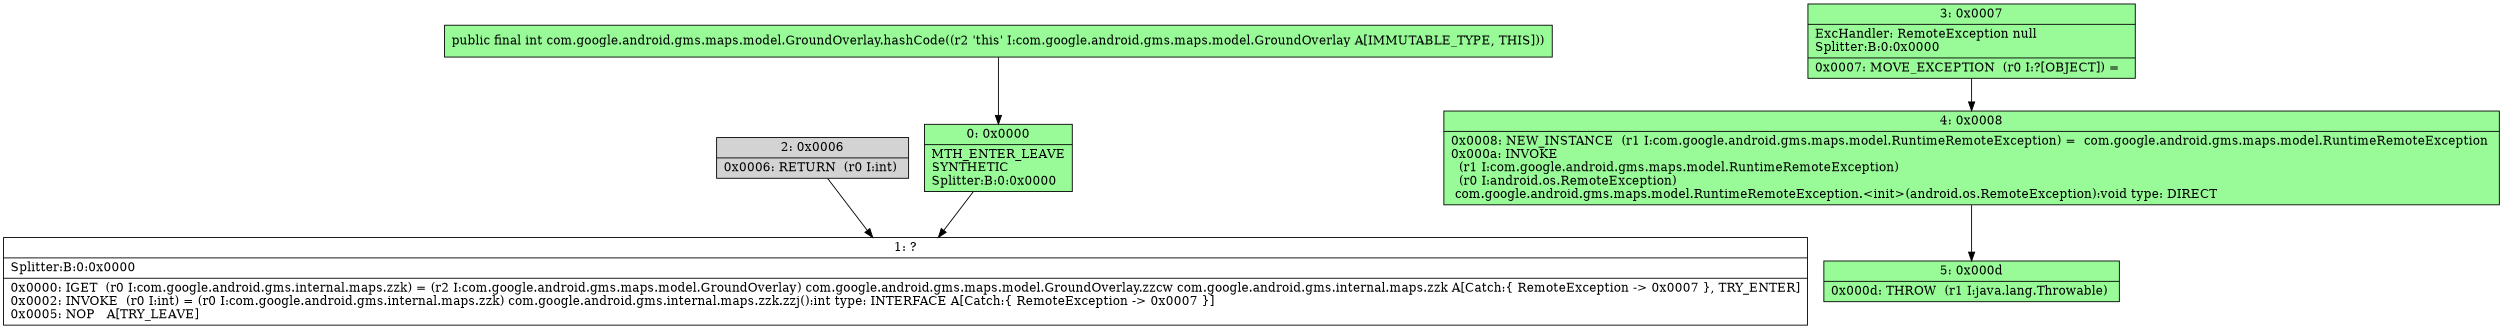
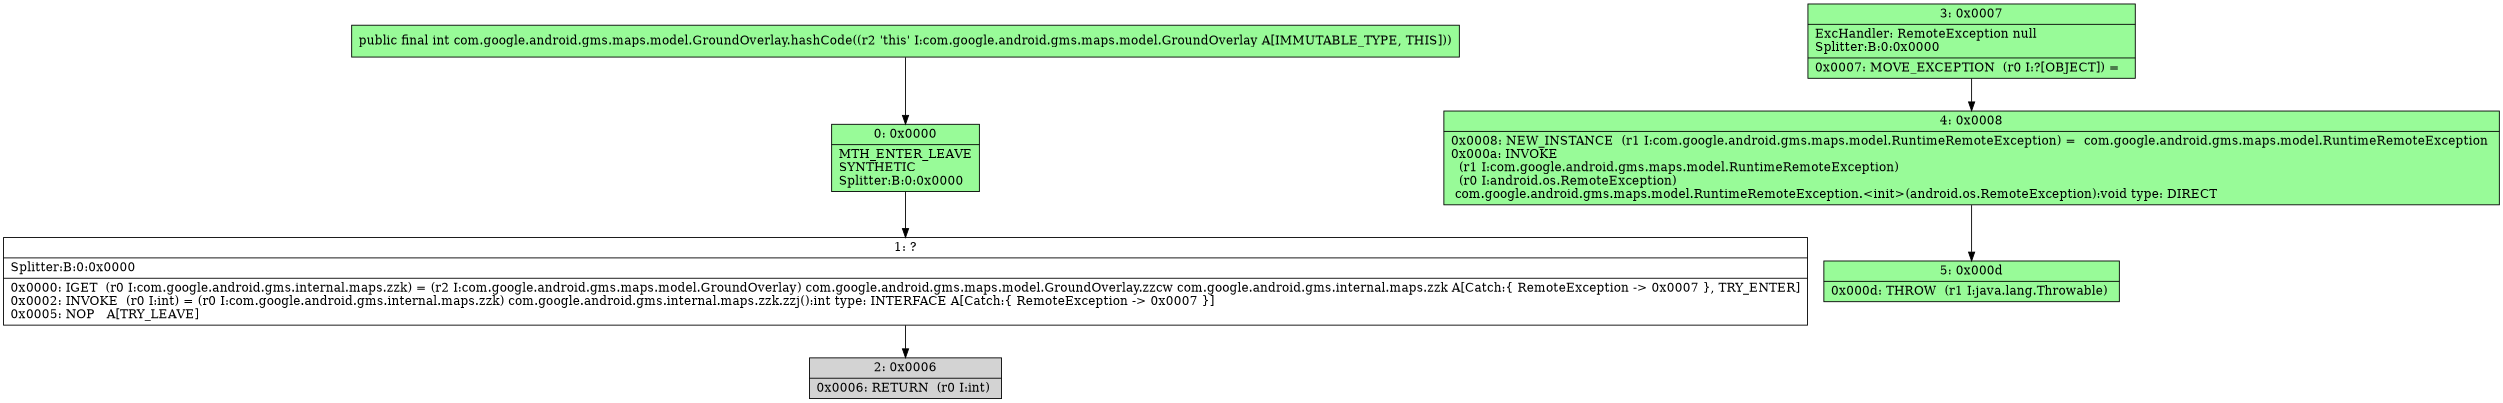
edge "2: 0x0006" -> "1: ?": reversed
